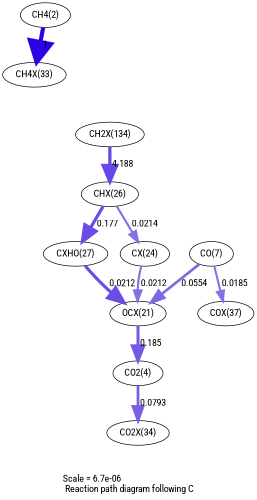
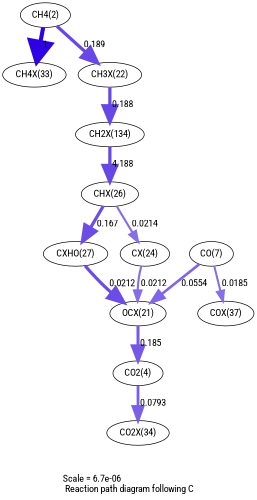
node "CH3X(22)": added
edge "CHX(26)" -> "CXHO(27)": label " 0.177" -> " 0.167"
